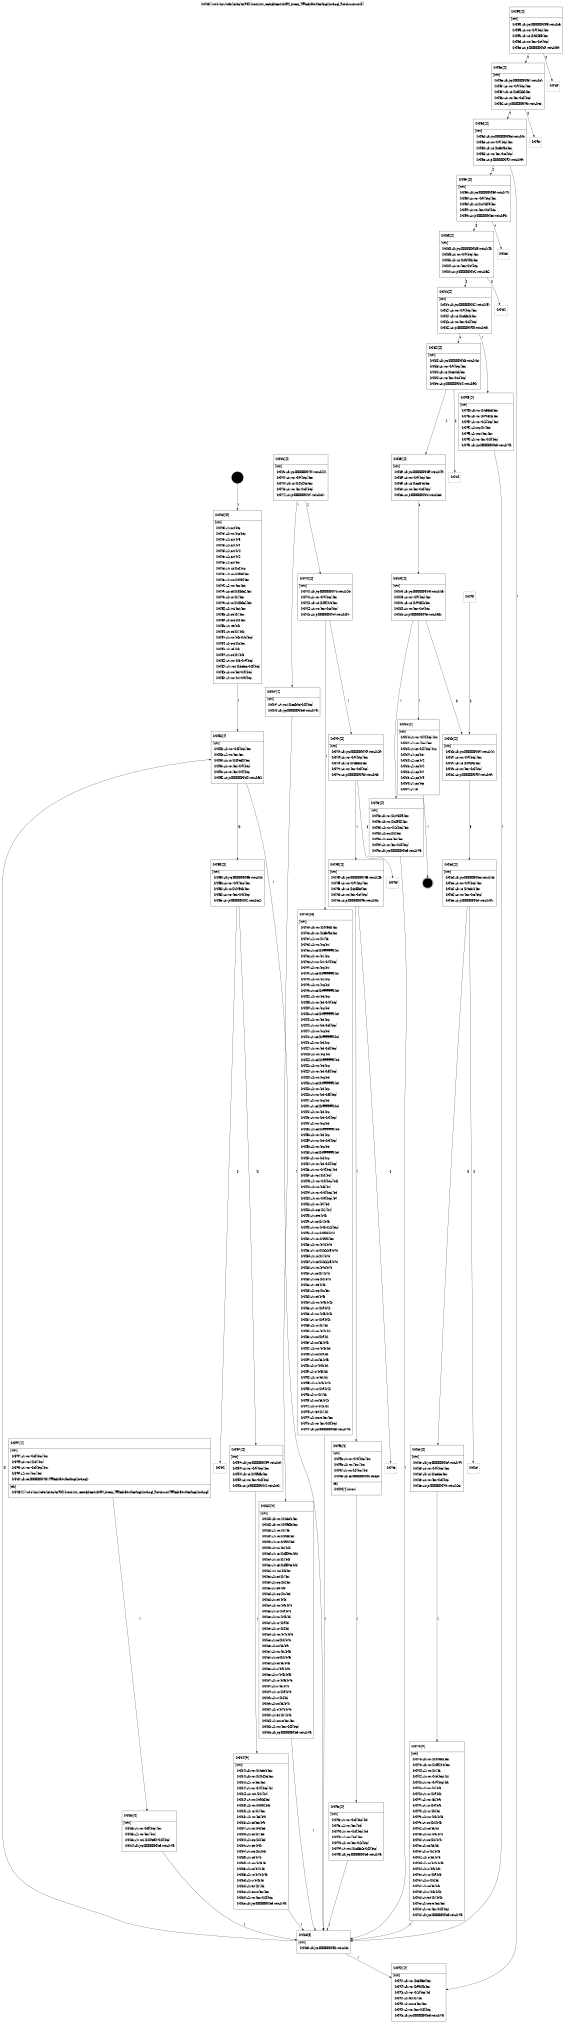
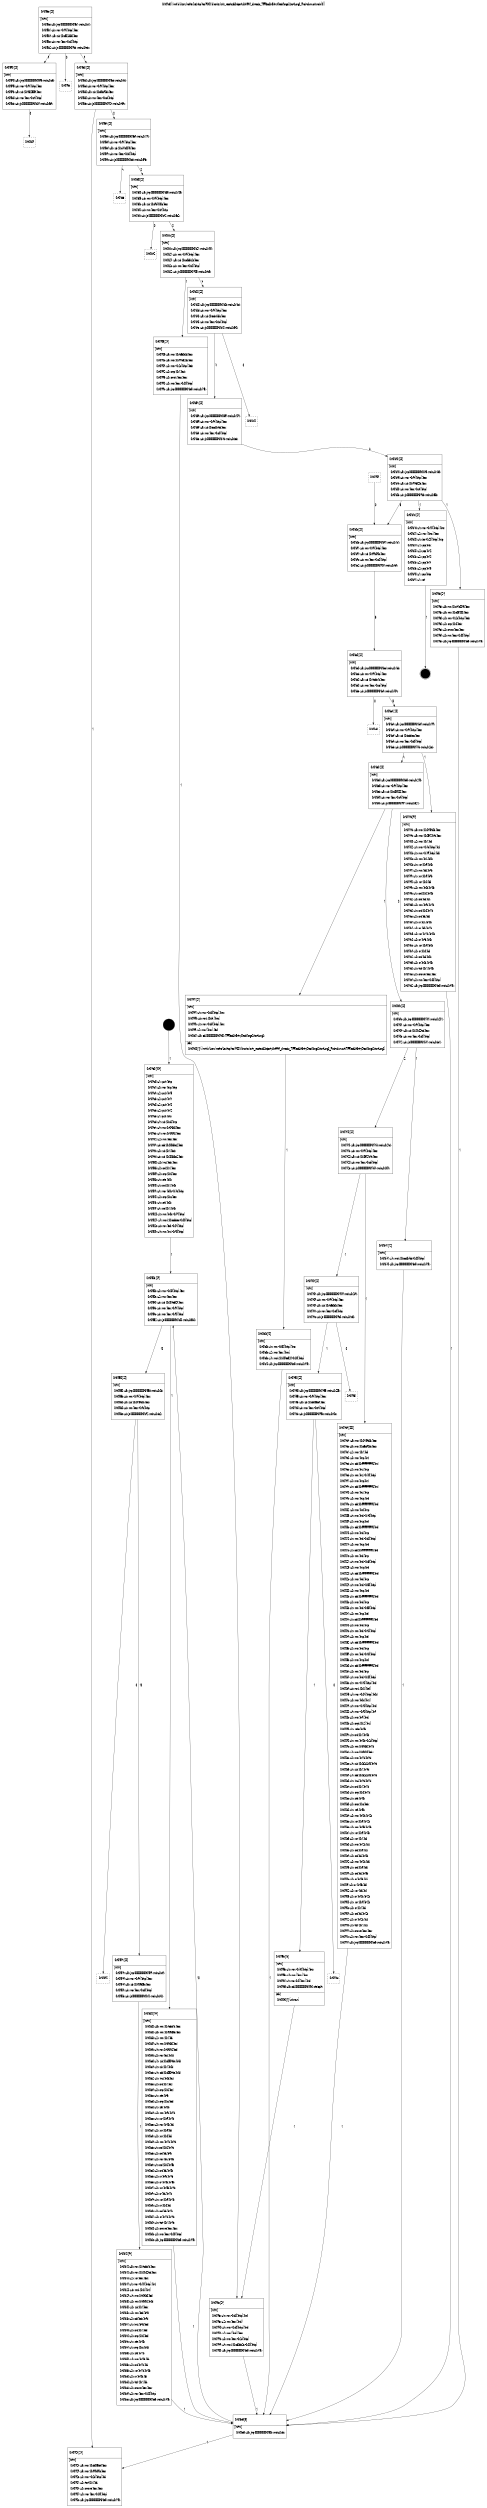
edge "0x401590 [28]" -> "0x4015ac [28]": reversed
node "0x4016e0 [28]": added
edge "0x401985 [27]" -> "0x401be5 [5]": now "0x401985 [27]" -> "0x40196a [27]"
